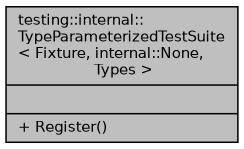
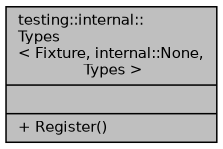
node "testing::internal::": text "TypeParameterizedTestSuite" -> "Types"
